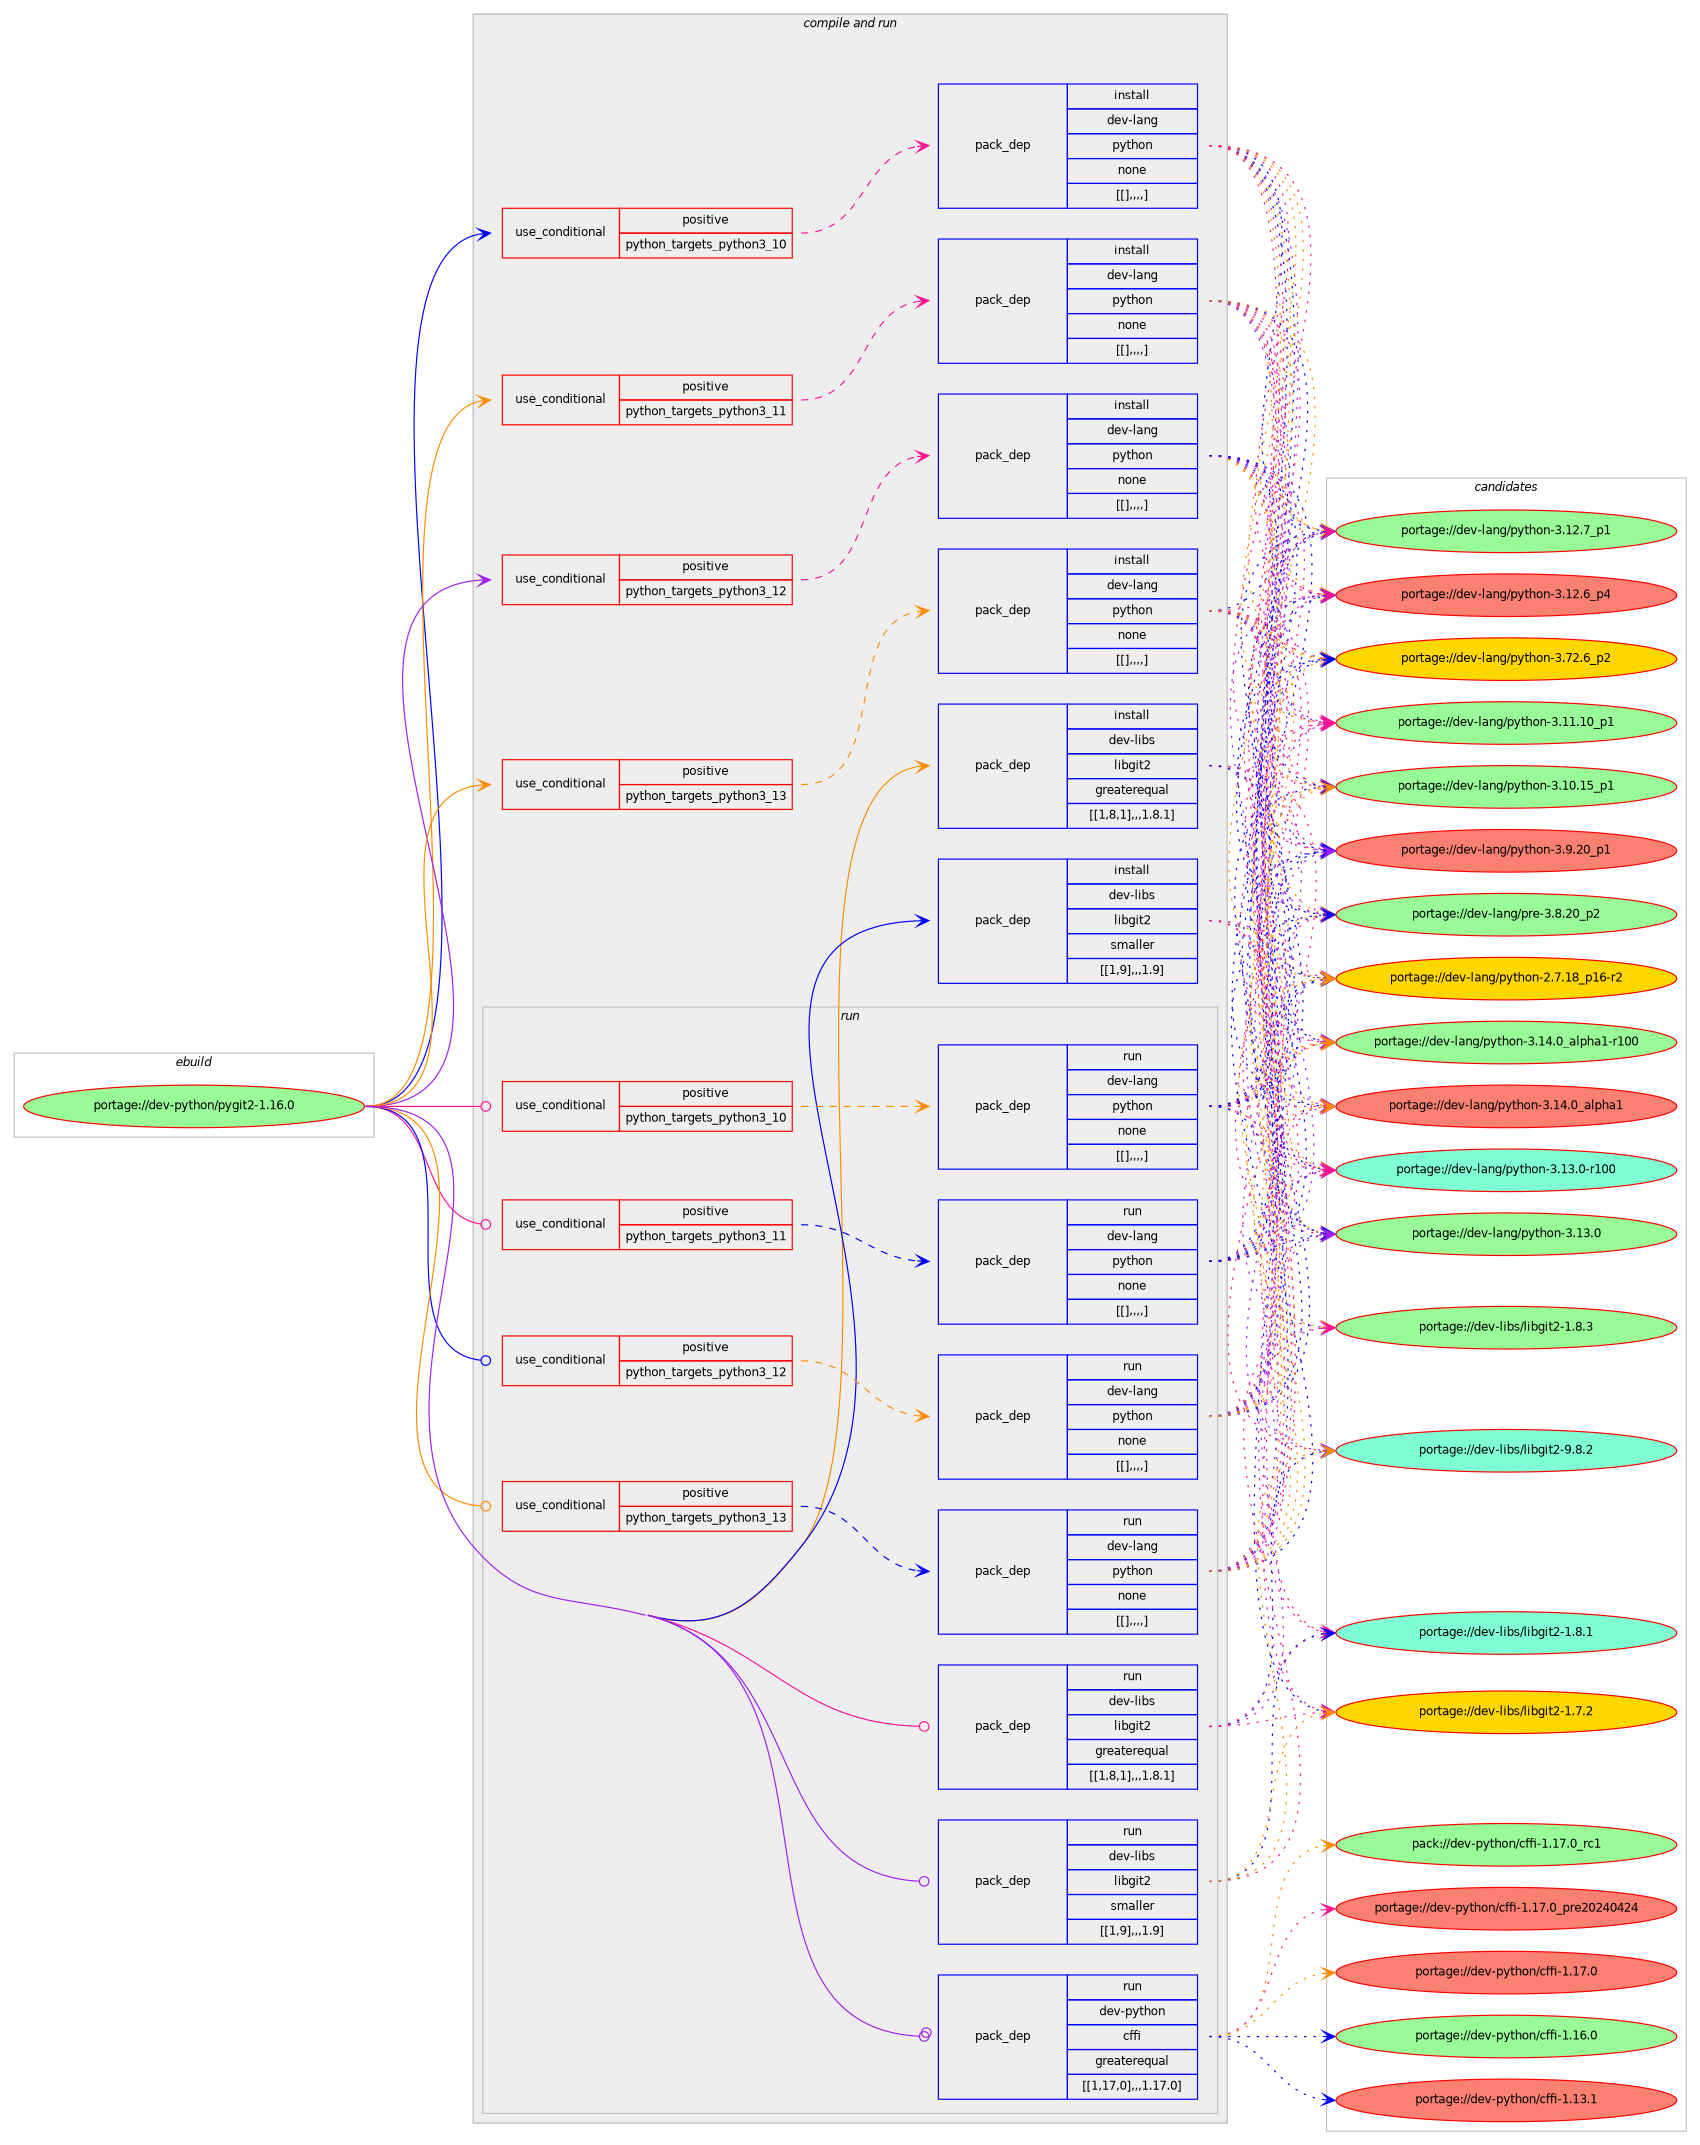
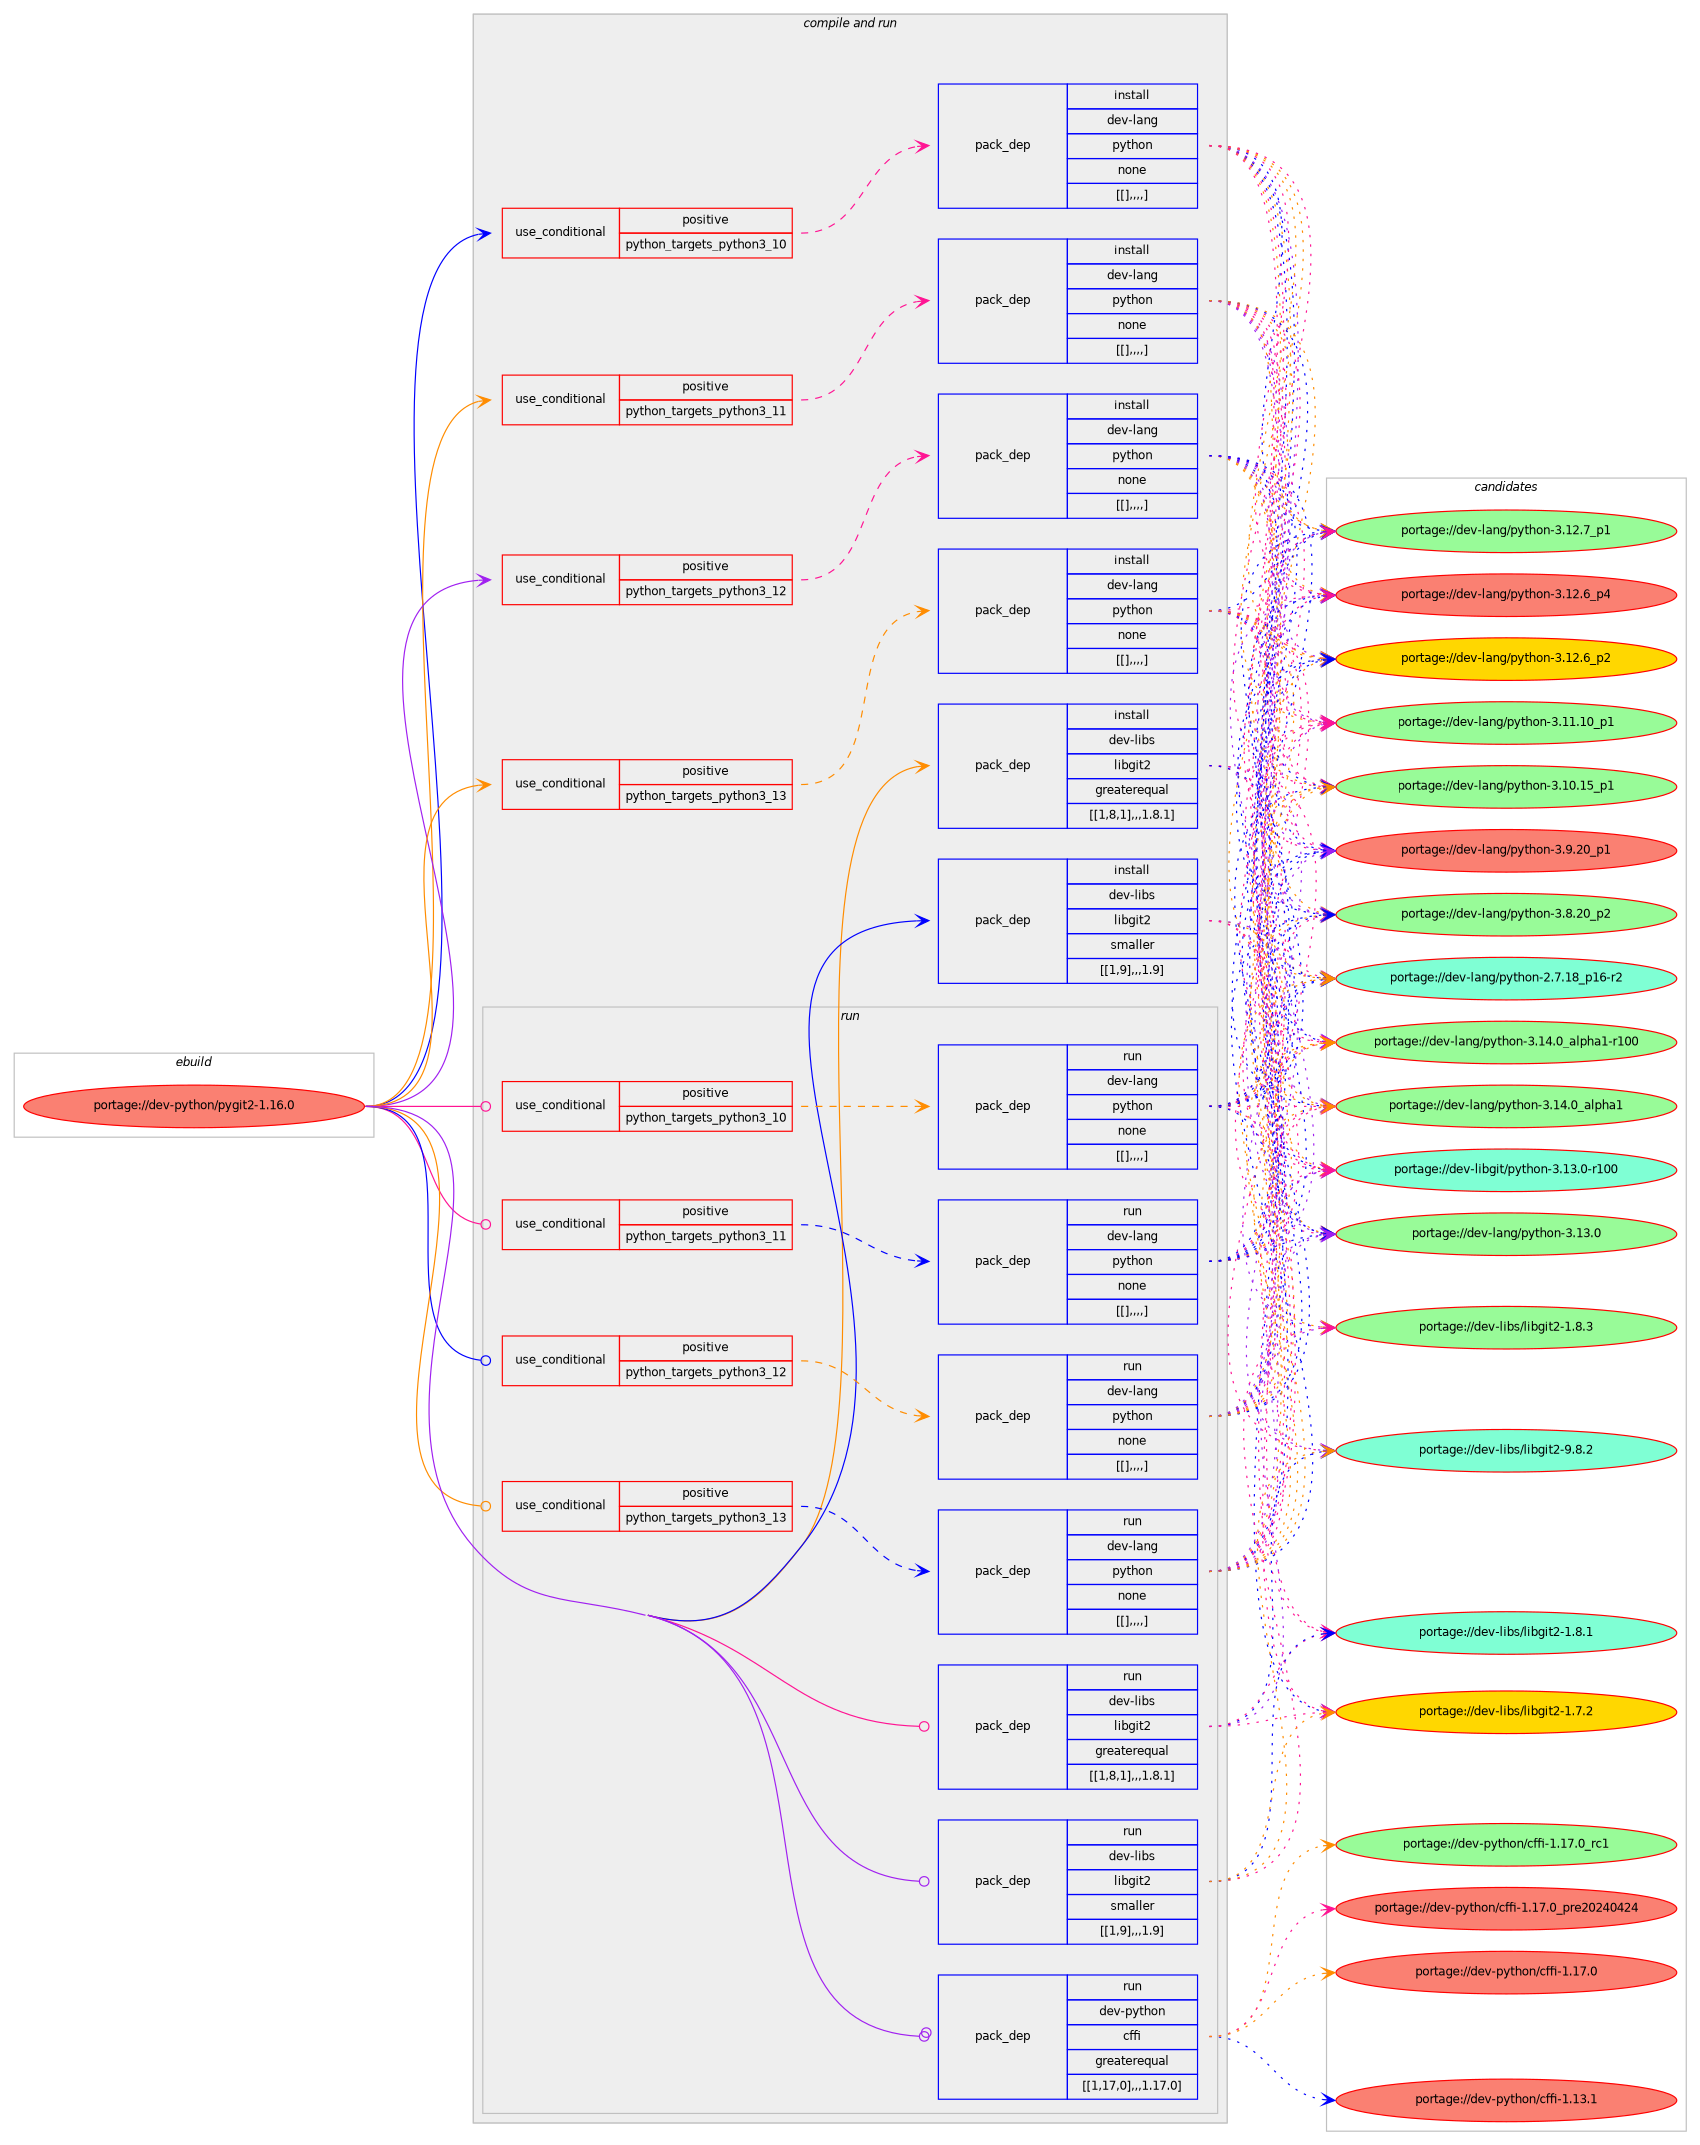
node "portage://dev-lang/python-3.72.6_p2": label "portage://dev-lang/python-3.72.6_p2" -> "portage://dev-lang/python-3.12.6_p2"
node "portage://dev-lang/pre-3.8.20_p2": label "portage://dev-lang/pre-3.8.20_p2" -> "portage://dev-lang/python-3.8.20_p2"
node "portage://dev-lang/python-2.7.18_p16-r2": fillcolor gold -> aquamarine
node "portage://dev-python/pygit2-1.16.0": fillcolor palegreen -> salmon
node "portage://dev-lang/python-3.14.0_alpha1": fillcolor salmon -> palegreen
node "portage://dev-lang/python-3.13.0-r100": label "portage://dev-lang/python-3.13.0-r100" -> "portage://dev-libgit/python-3.13.0-r100"
node "pack://dev-python/cffi-1.17.0_rc1": label "pack://dev-python/cffi-1.17.0_rc1" -> "portage://dev-python/cffi-1.17.0_rc1"
node "portage://dev-python/cffi-1.16.0": removed
